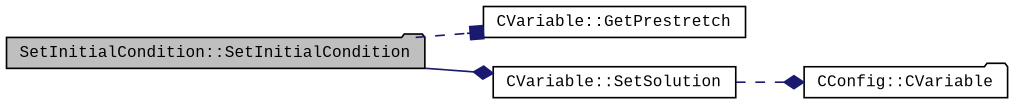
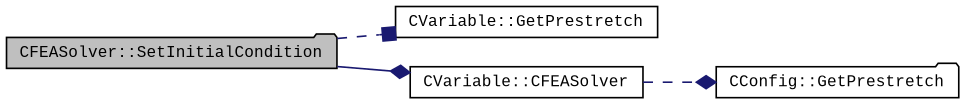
node "SetInitialCondition::SetInitialCondition": label "SetInitialCondition::SetInitialCondition" -> "CFEASolver::SetInitialCondition"
node "CVariable::SetSolution": label "CVariable::SetSolution" -> "CVariable::CFEASolver"
node "CConfig::CVariable": label "CConfig::CVariable" -> "CConfig::GetPrestretch"
